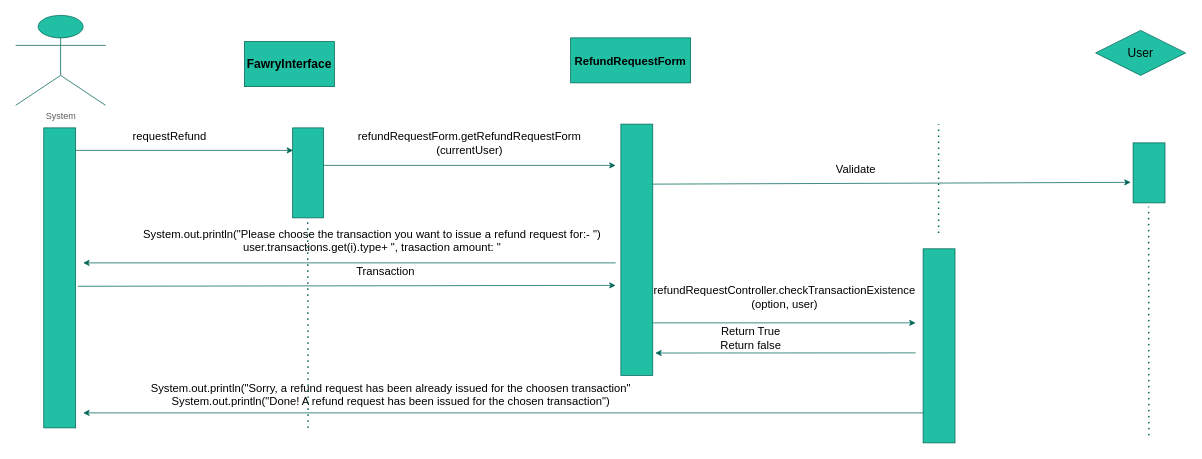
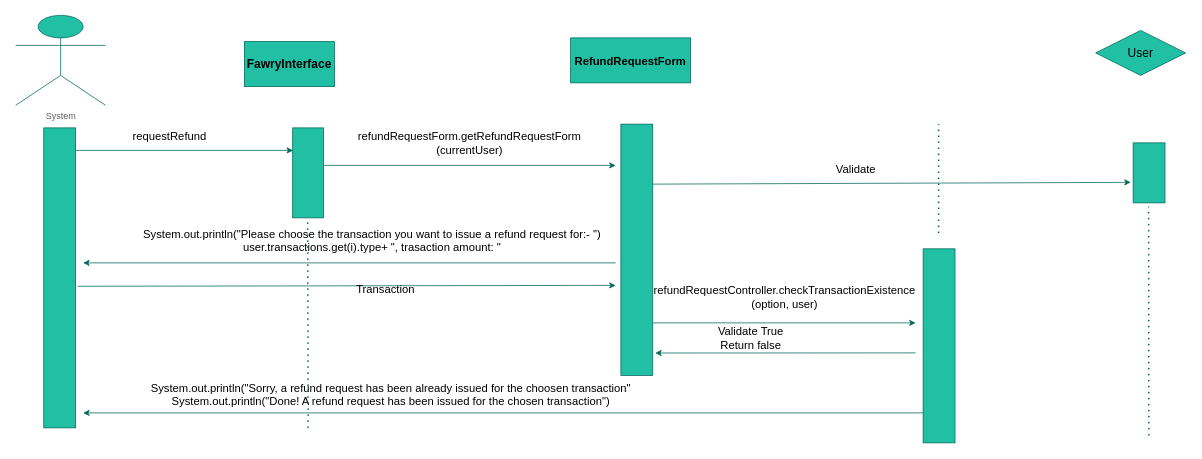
node "Transaction": moved (387, 270) -> (387, 289)
node "Return True Return false": label "Return True Return false" -> "Validate True Return false"
